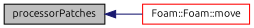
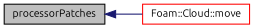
node "Foam::Foam::move": label "Foam::Foam::move" -> "Foam::Cloud::move"
